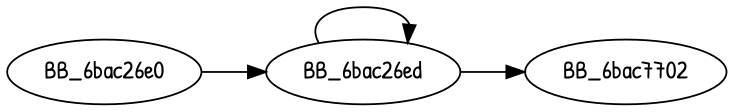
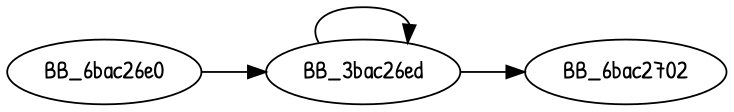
node "BB_6bac26ed": label "BB_6bac26ed" -> "BB_3bac26ed"
node "BB_6bac7702": label "BB_6bac7702" -> "BB_6bac2702"
